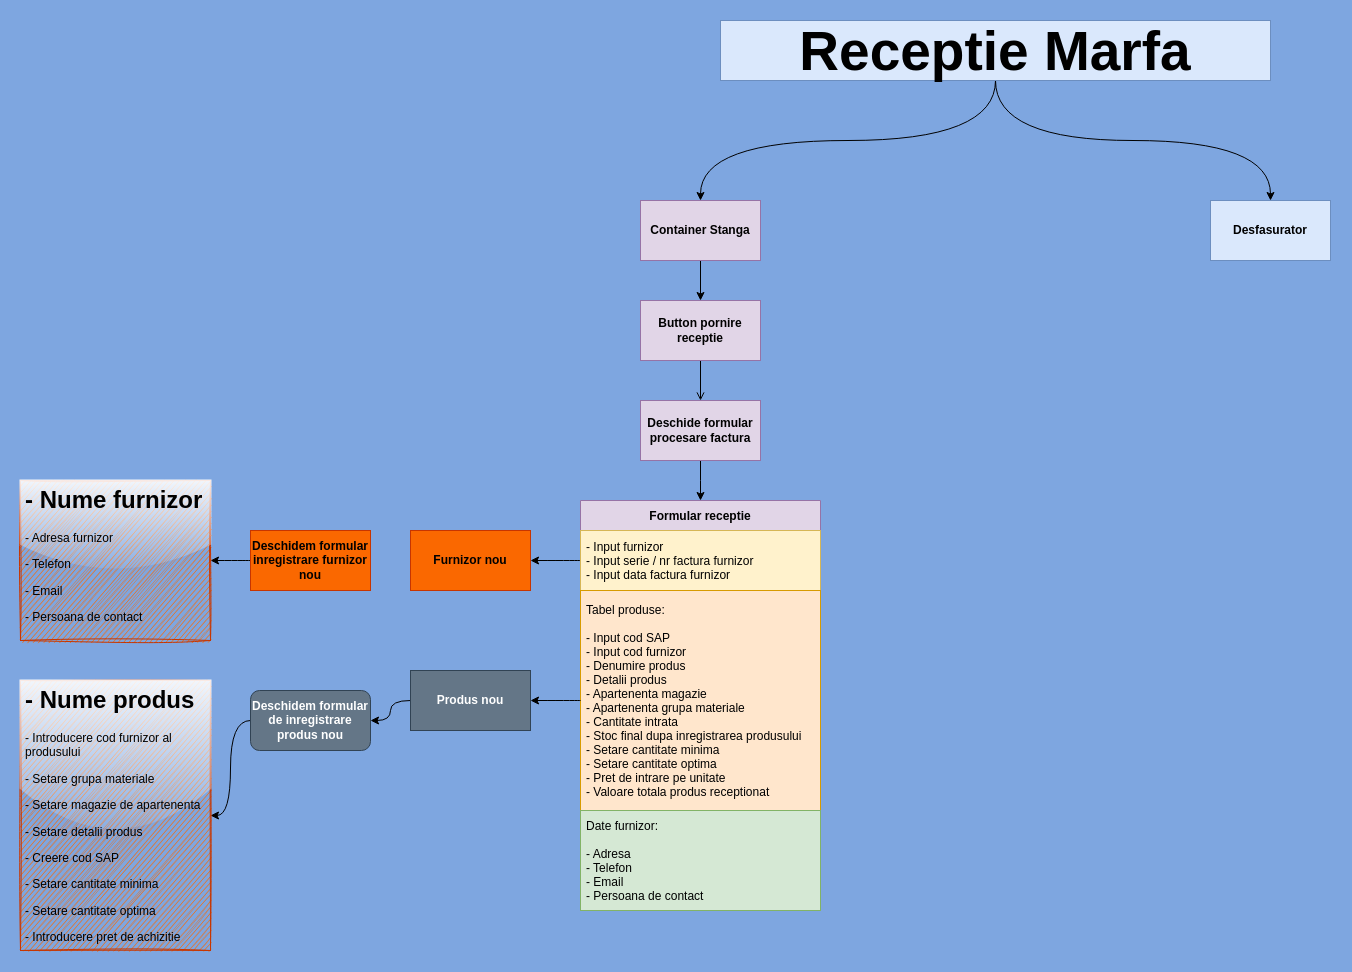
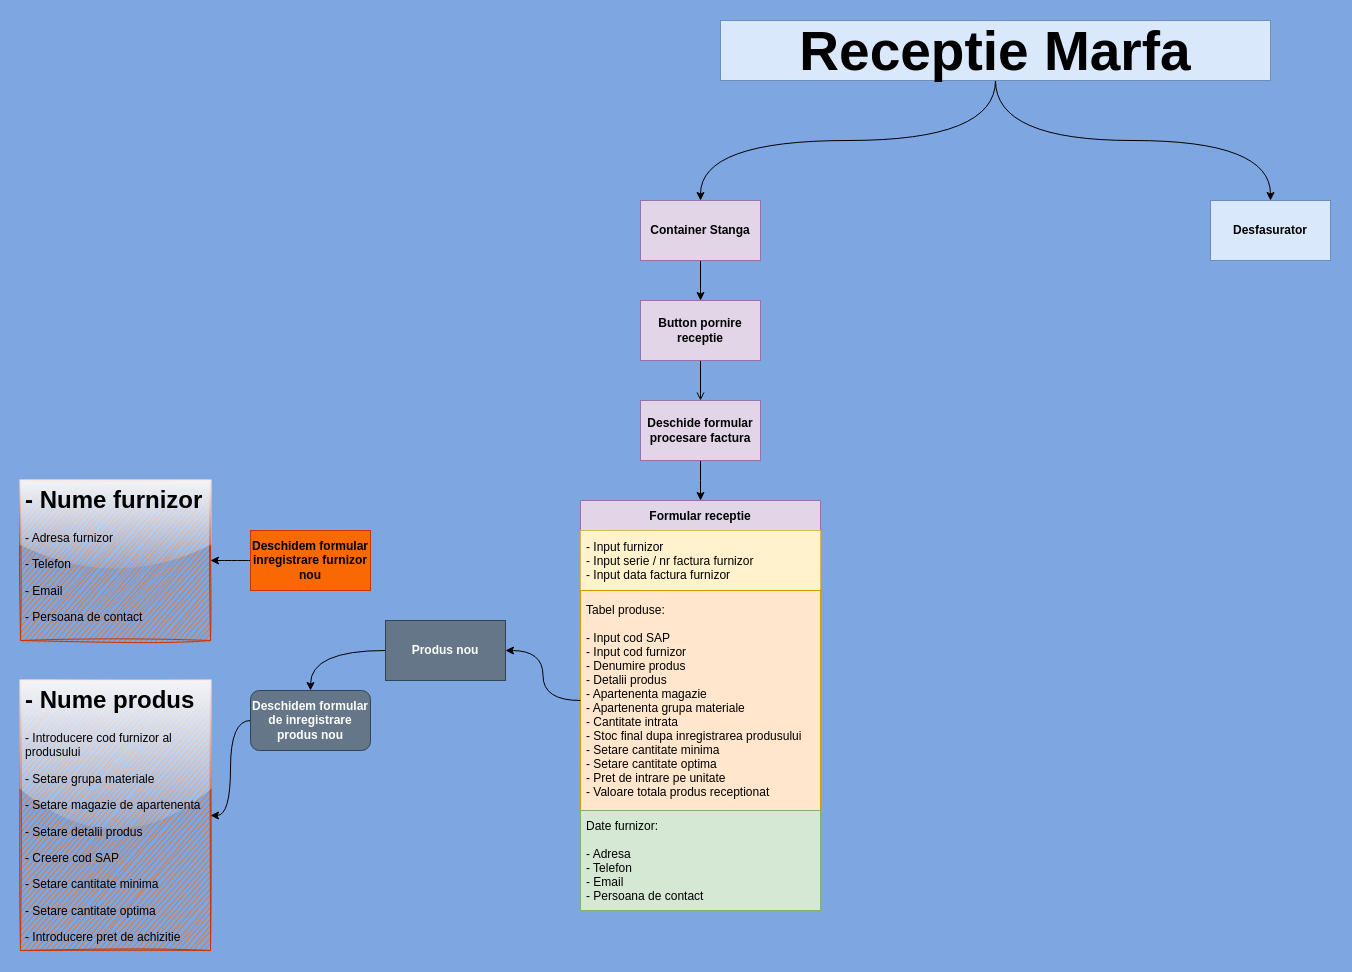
node "Furnizor nou": removed
edge "- Input furnizor - Input serie / nr factura furnizor - Input data factura furnizor" -> "Furnizor nou": removed
node "Produs nou": moved (471, 701) -> (446, 651)
